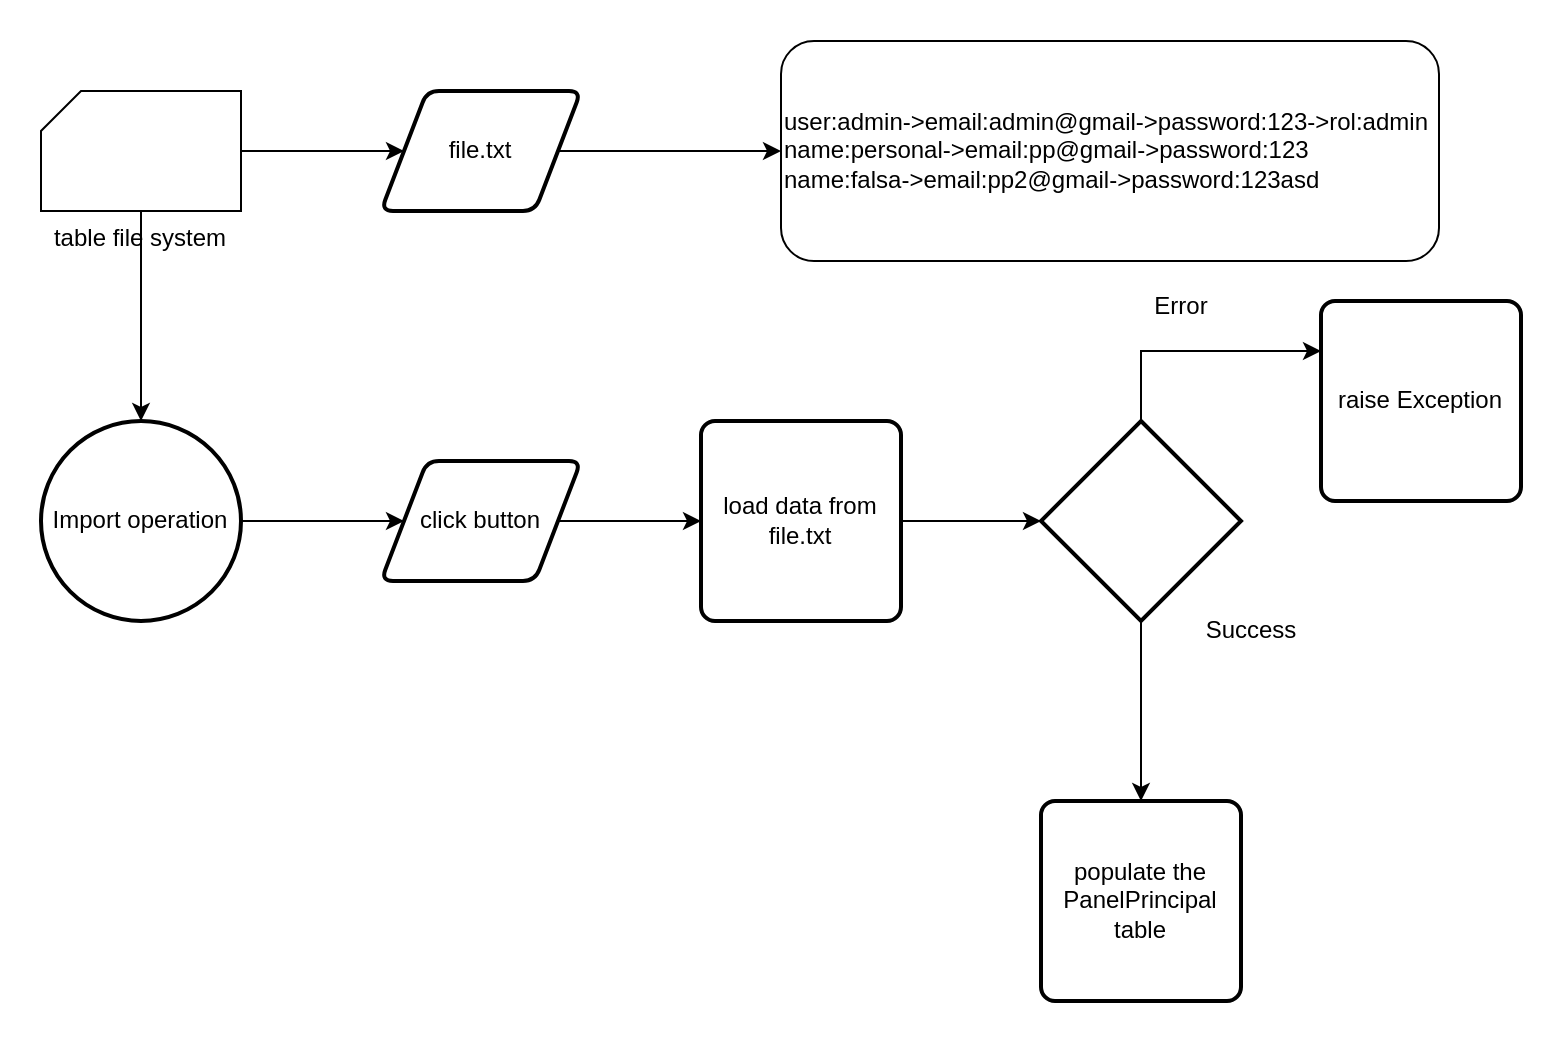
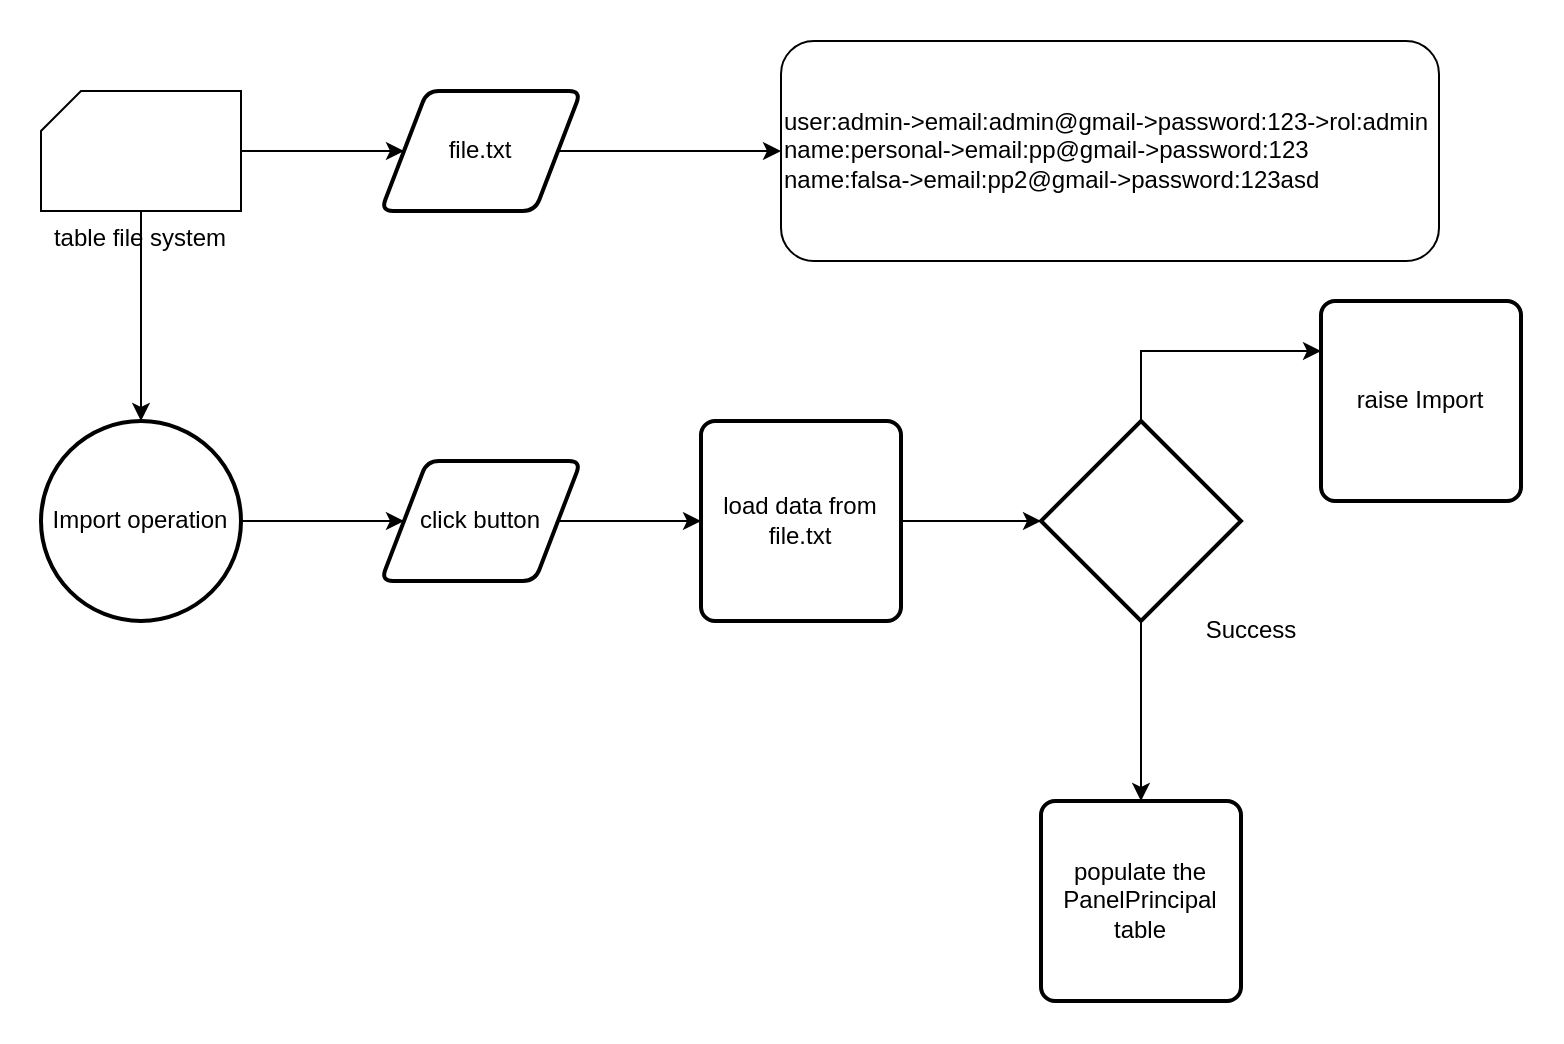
node "Error": removed
node "raise Exception": label "raise Exception" -> "raise Import"
